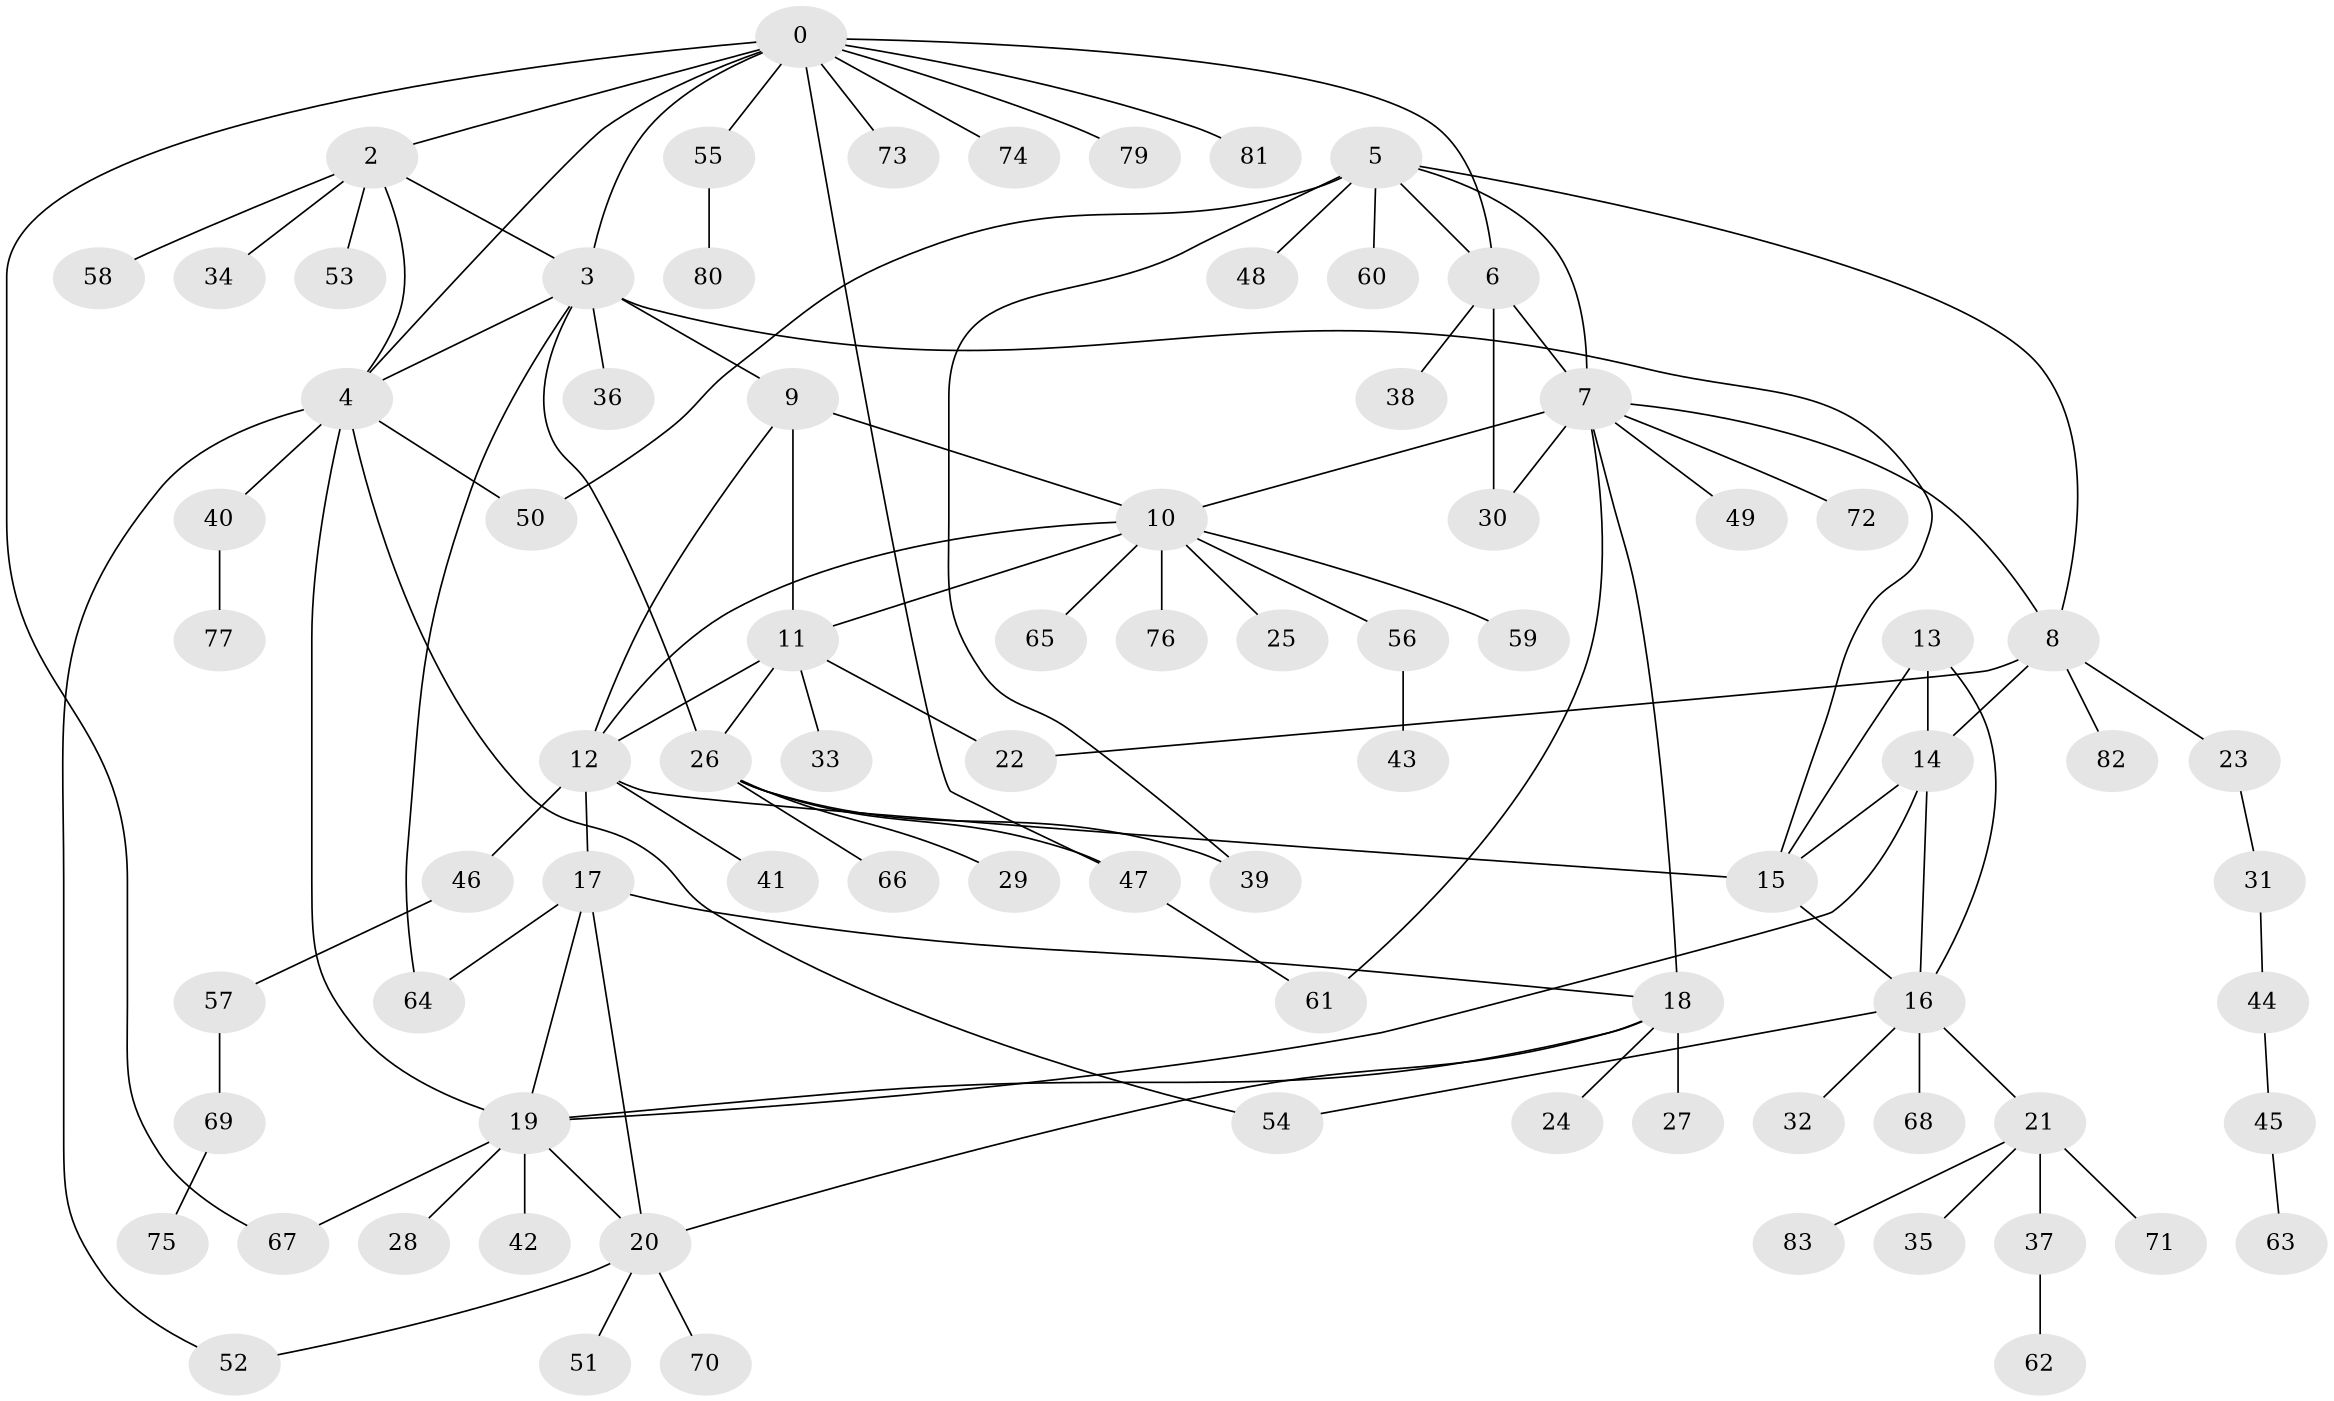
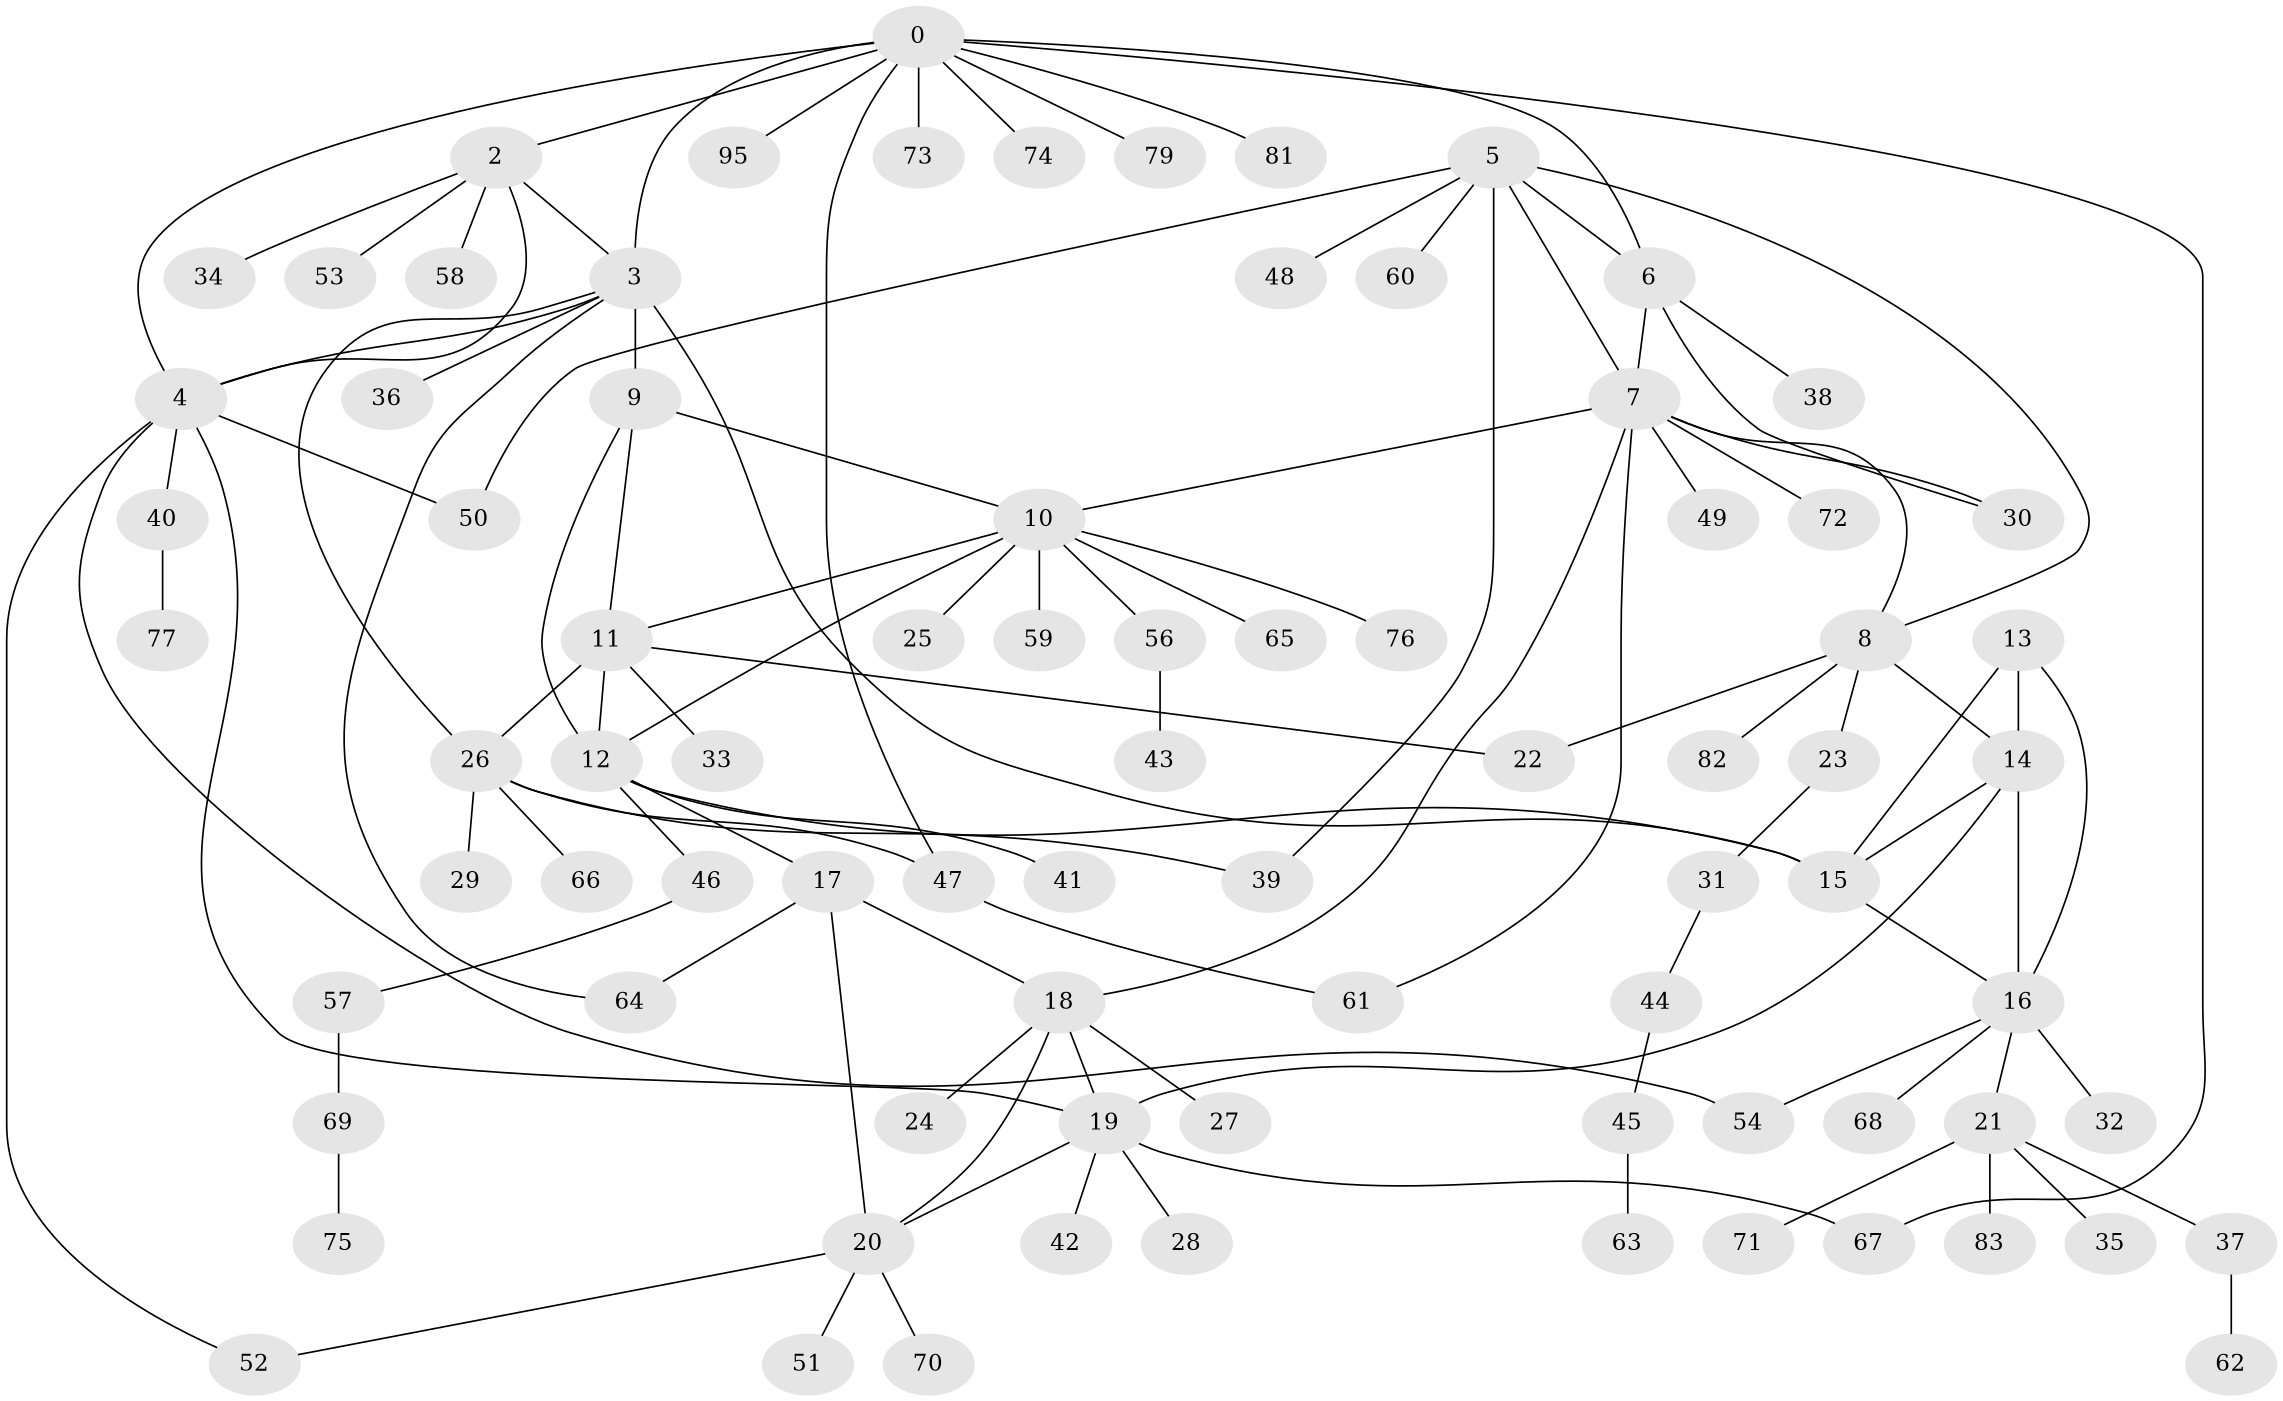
node "55": label "55" -> "95"
node "80": removed
edge "17" -- "19": removed
